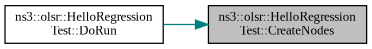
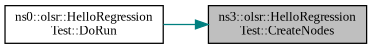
node "ns3::olsr::HelloRegression Test::DoRun": label "ns3::olsr::HelloRegression Test::DoRun" -> "ns0::olsr::HelloRegression Test::DoRun"
